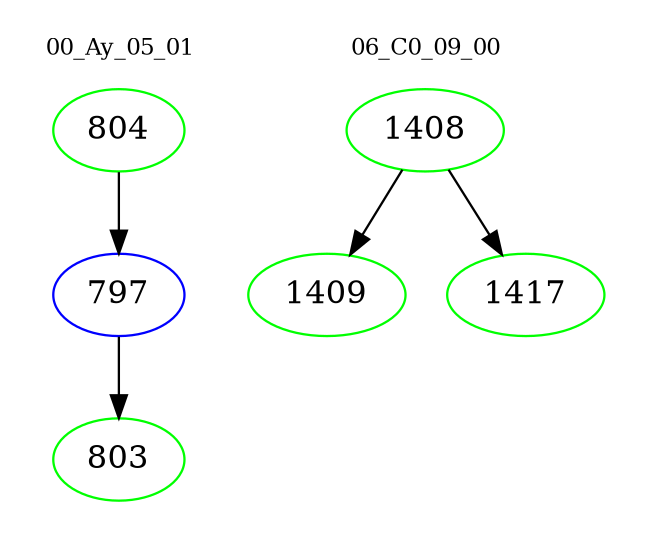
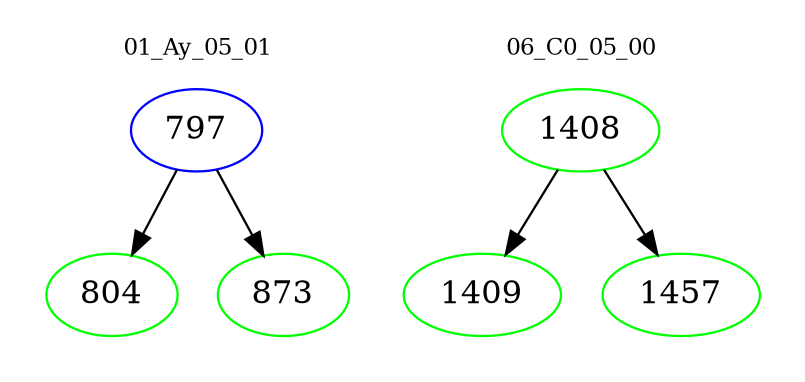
cluster "00_Ay_05_01": label "00_Ay_05_01" -> "01_Ay_05_01"
cluster "06_C0_09_00": label "06_C0_09_00" -> "06_C0_05_00"
edge "804" -> "797": reversed
node "1417": label "1417" -> "1457"
node "803": label "803" -> "873"
